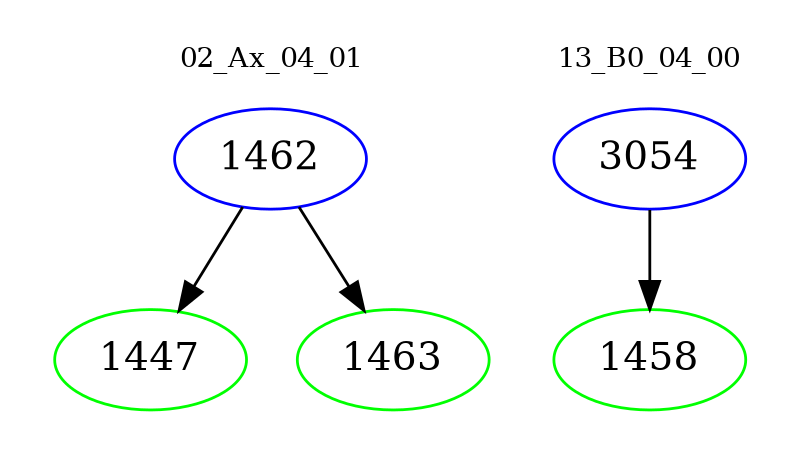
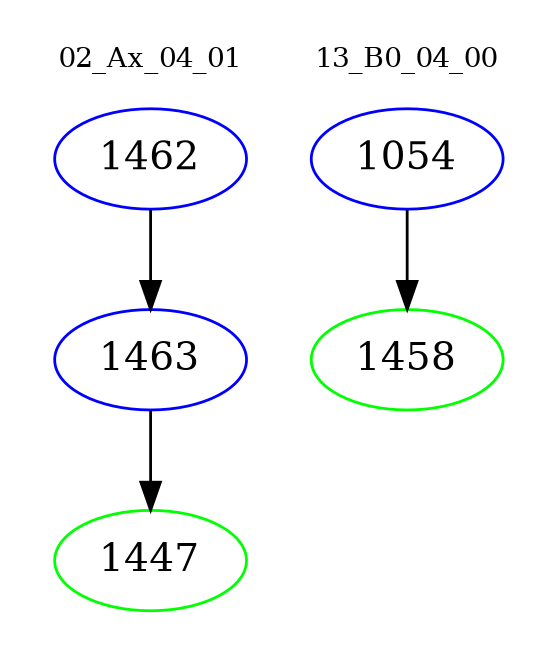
node "3054": label "3054" -> "1054"
edge "1462" -> "1447": now "1463" -> "1447"
node "1463": color green -> blue
